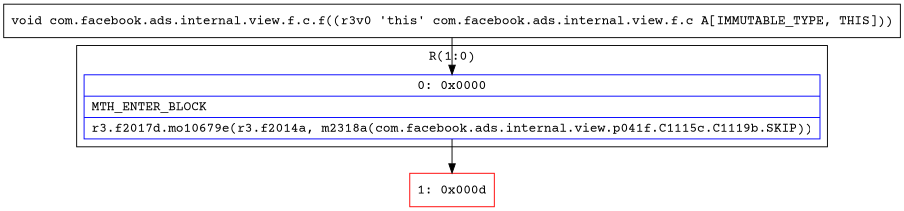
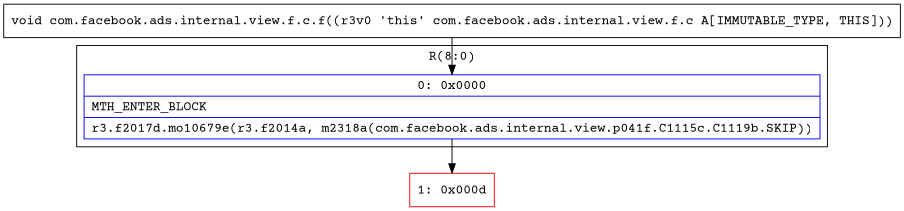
cluster "R(1:0)": label "R(1:0)" -> "R(8:0)"
